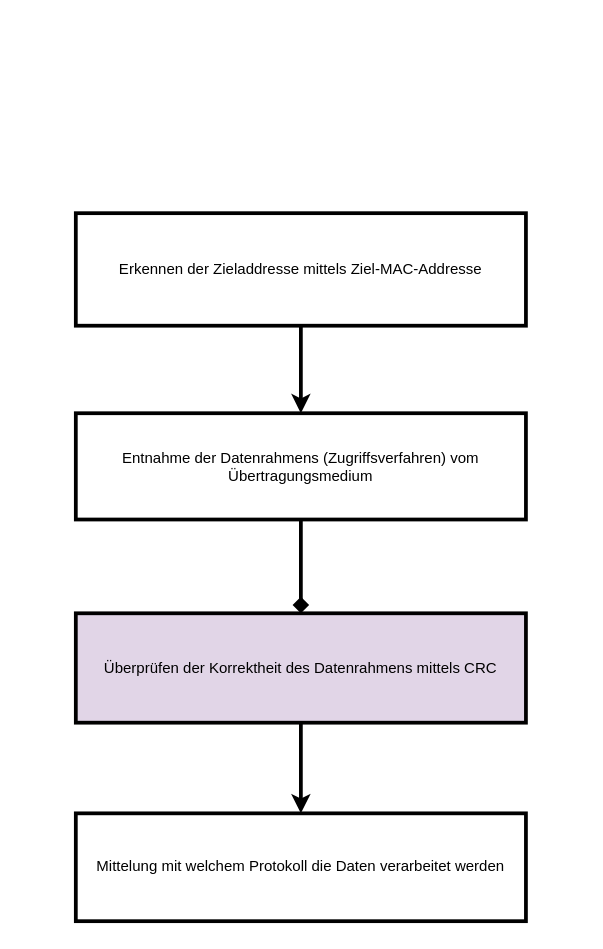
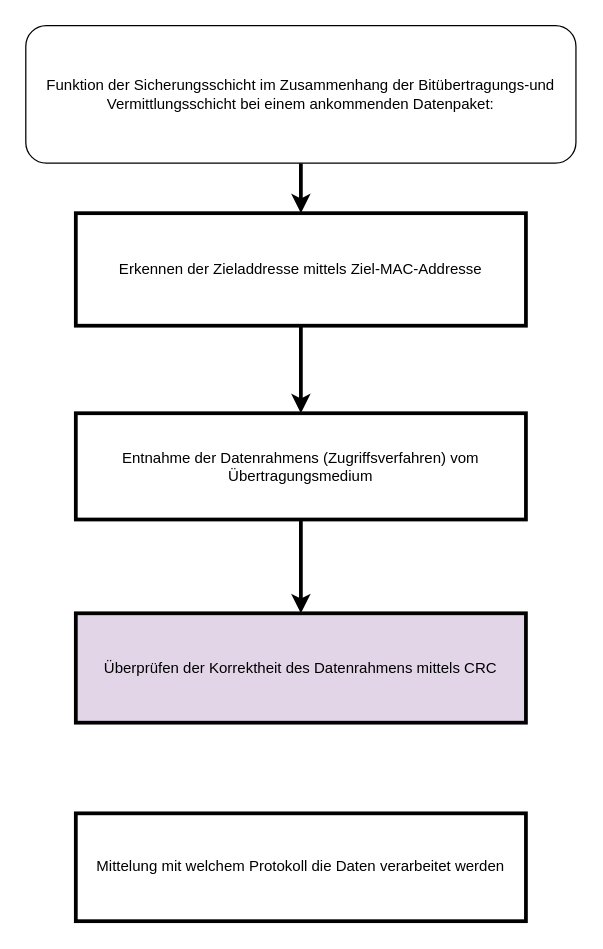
node "Funktion der Sicherungsschicht im Zusammenhang der Bitübertragungs-und Vermittlungsschicht bei einem ankommenden Datenpaket:": added
edge "Funktion der Sicherungsschicht im Zusammenhang der Bitübertragungs-und Vermittlungsschicht bei einem ankommenden Datenpaket:" -> "Erkennen der Zieladdresse mittels Ziel-MAC-Addresse": added
edge "Entnahme der Datenrahmens (Zugriffsverfahren) vom Übertragungsmedium" -> "Überprüfen der Korrektheit des Datenrahmens mittels CRC": arrowhead diamond -> classic
edge "Überprüfen der Korrektheit des Datenrahmens mittels CRC" -> "Mittelung mit welchem Protokoll die Daten verarbeitet werden": removed
